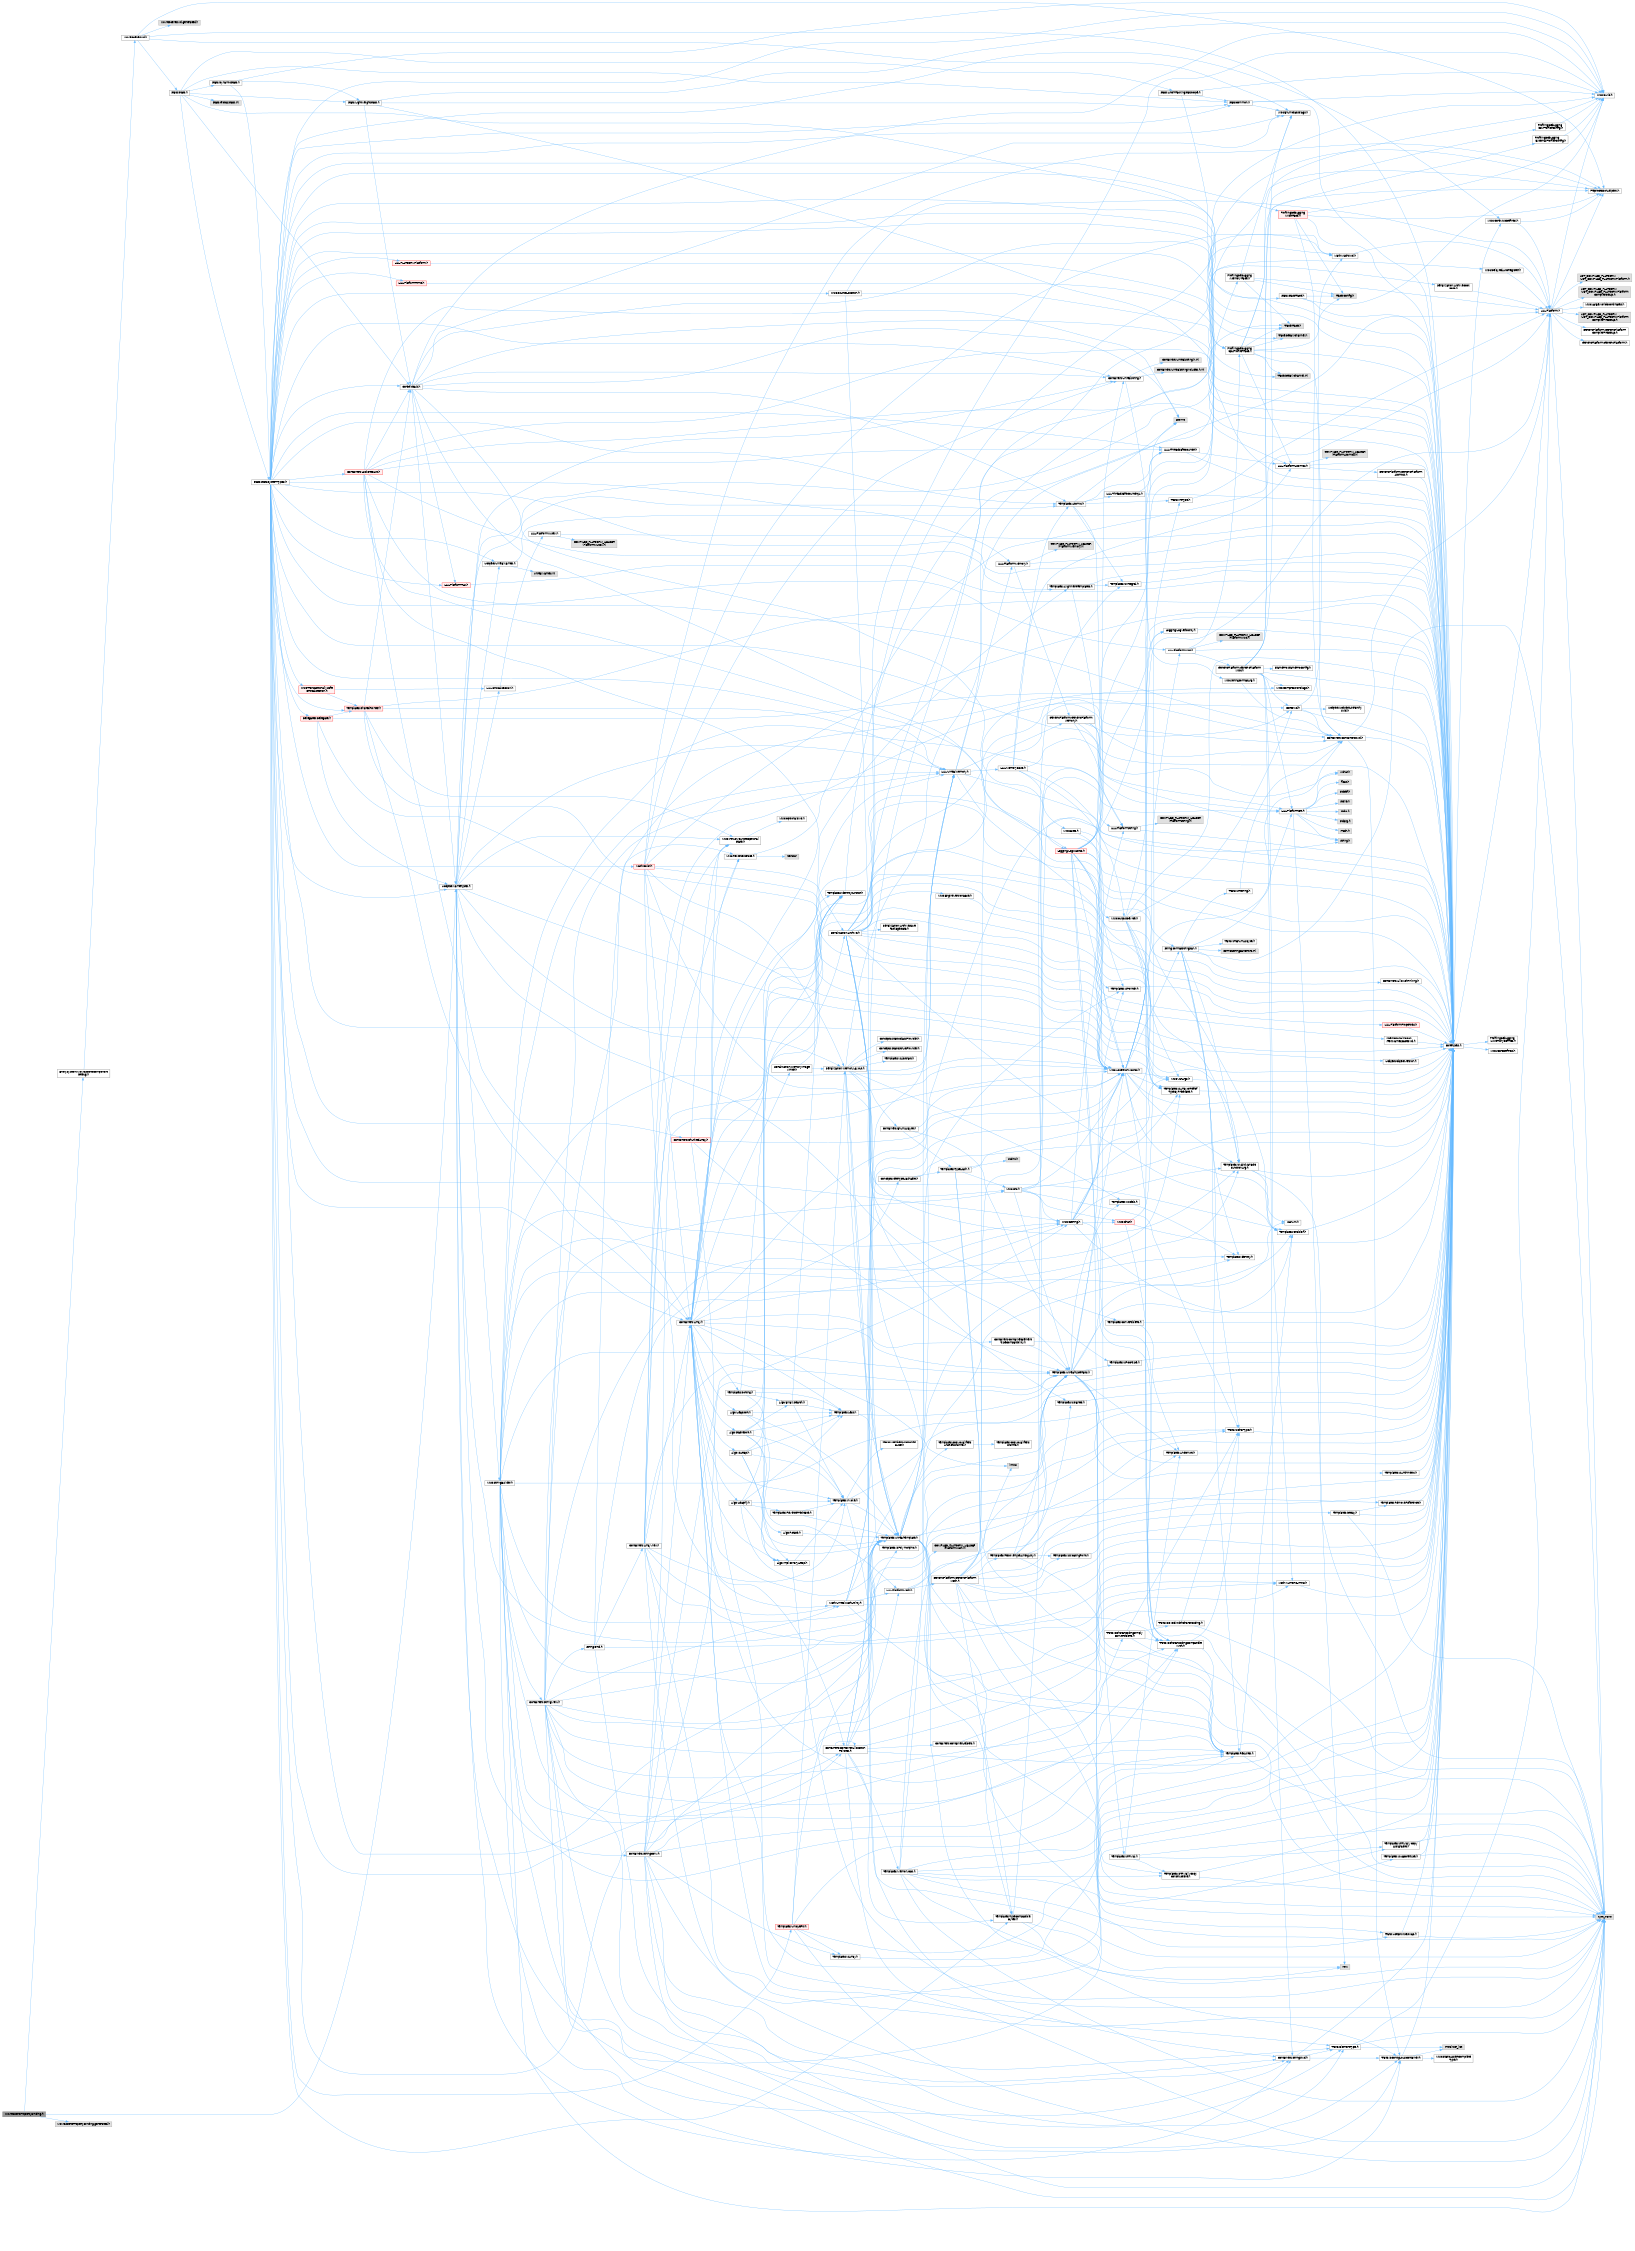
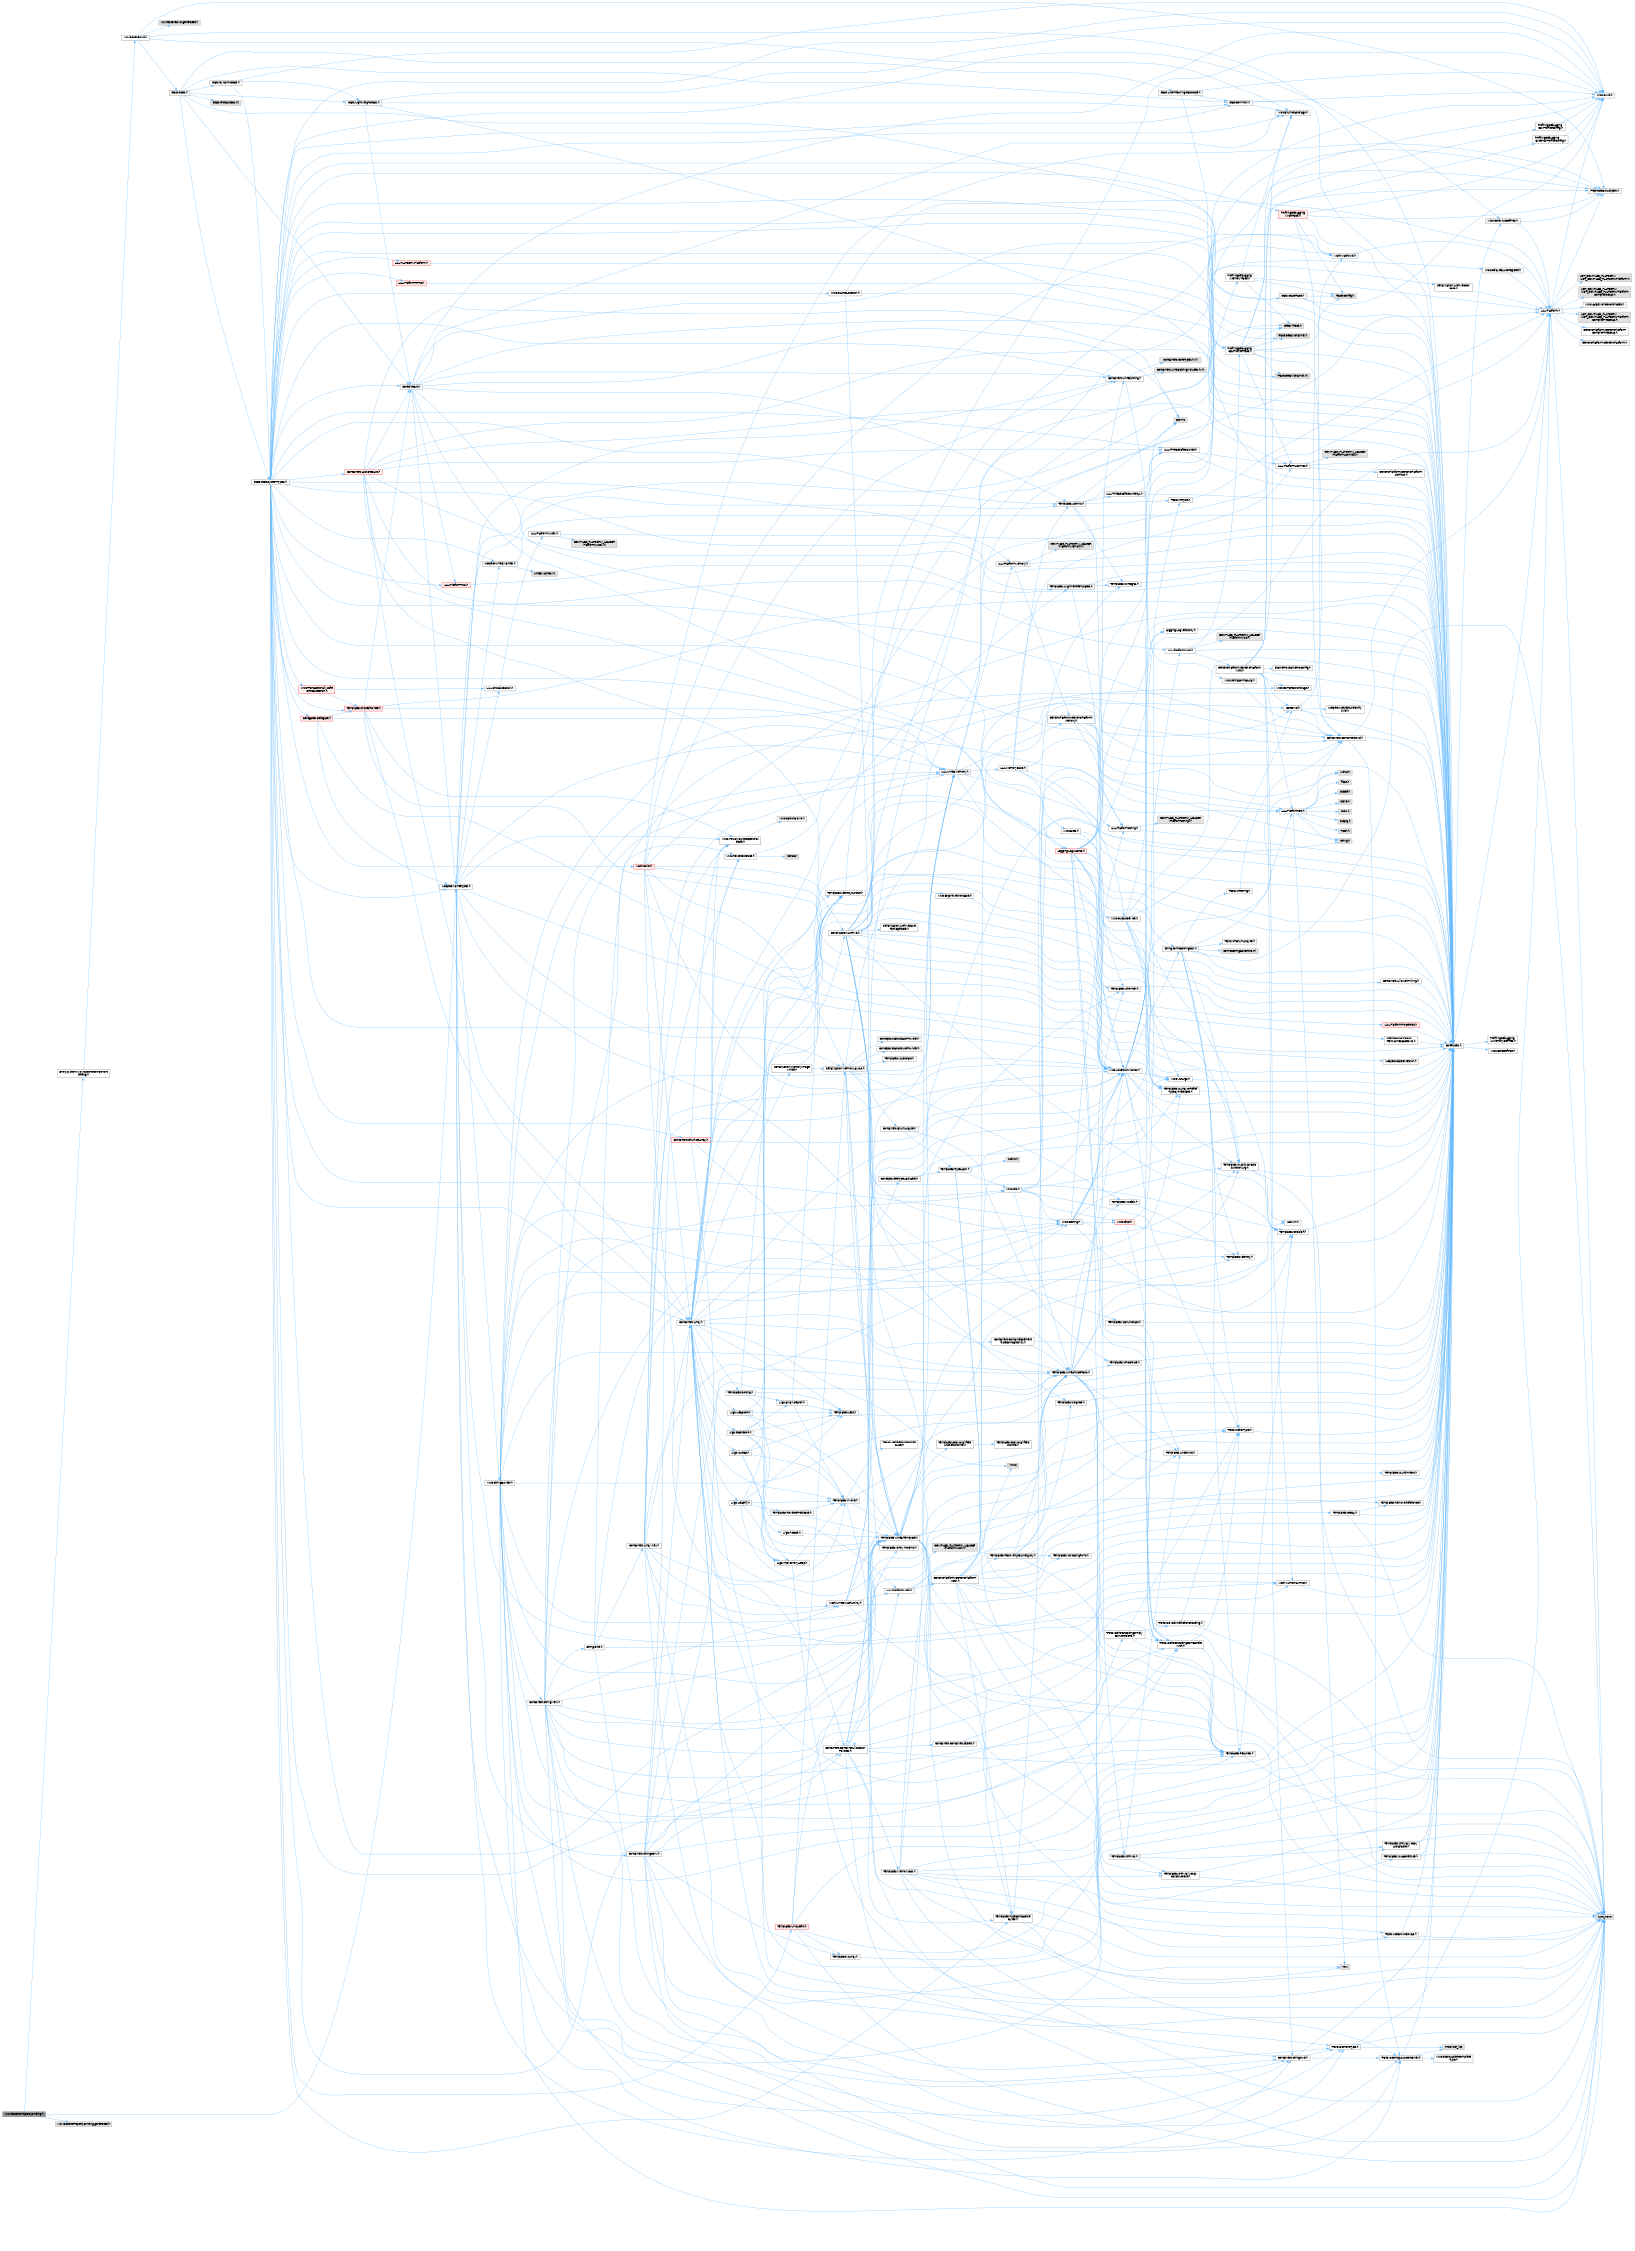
node "Trace/Trace.h": label "Trace/Trace.h" -> "Detail/Trace.h"
node "Containers/UnrealString.h.inl": label "Containers/UnrealString.h.inl" -> "Containers/CoreTypes.h.inl"
node "Templates/ConvertibleTo.h": label "Templates/ConvertibleTo.h" -> "Templates/IsEnumClass.h"
